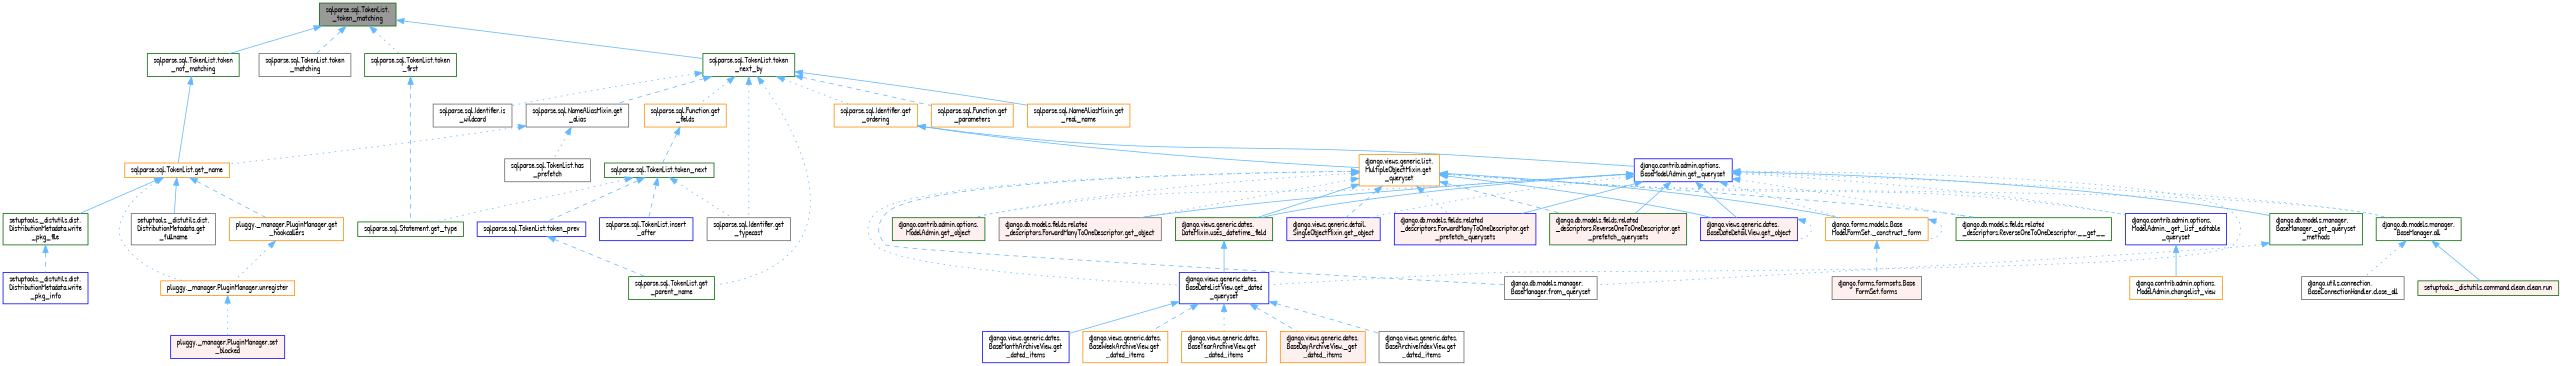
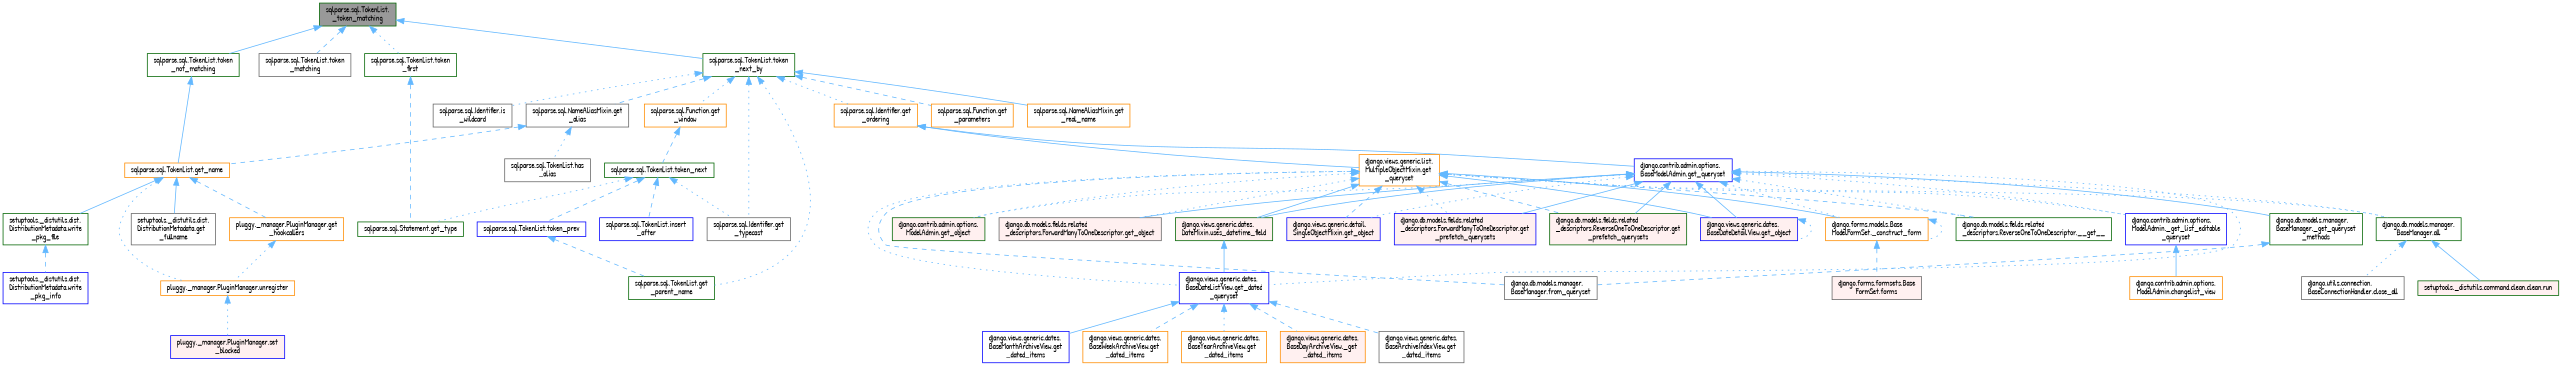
node "sqlparse.sql.Function.get _fields": label "sqlparse.sql.Function.get _fields" -> "sqlparse.sql.Function.get _window"
edge "sqlparse.sql.TokenList.get_name" -> "sqlparse.sql.NameAliasMixin.get _alias": style dotted -> dashed
node "sqlparse.sql.TokenList.has _prefetch": label "sqlparse.sql.TokenList.has _prefetch" -> "sqlparse.sql.TokenList.has _alias"
edge "django.db.models.manager. BaseManager.from_queryset" -> "django.db.models.manager. BaseManager._get_queryset _methods": style dotted -> dashed
